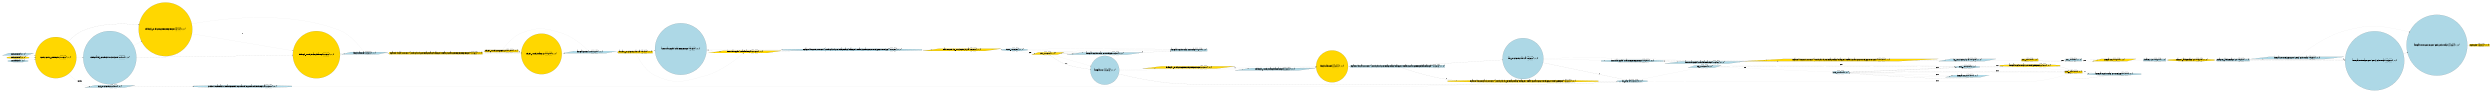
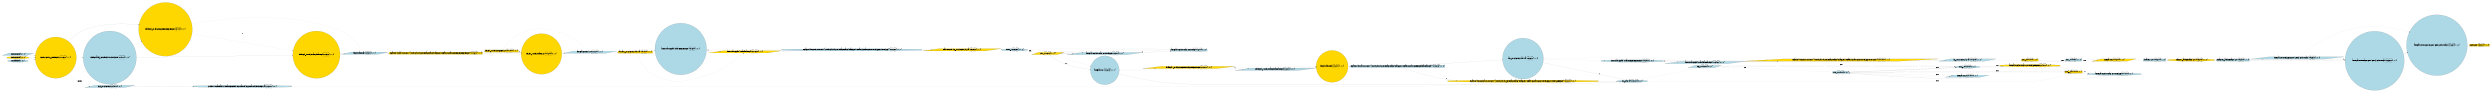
edge "int count = 0@@@23@@@['1', '1', '1']" -> "count++@@@26@@@['1', '1', '1']": reversed
